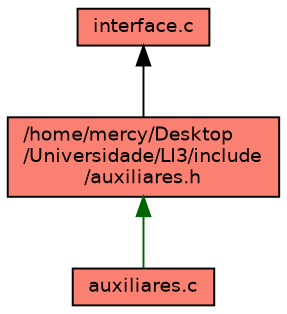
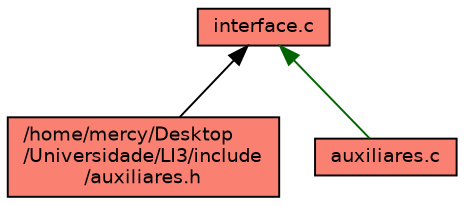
edge "auxiliares.c" -> "/home/mercy/Desktop /Universidade/LI3/include /auxiliares.h": now "auxiliares.c" -> "interface.c"
